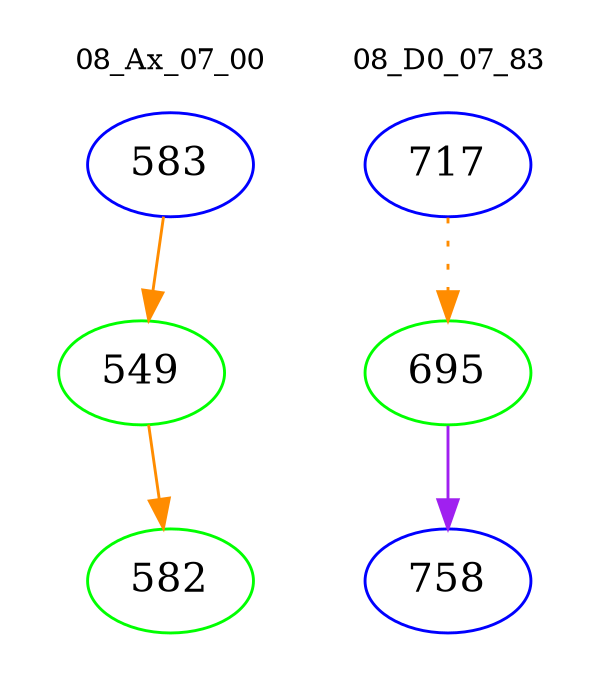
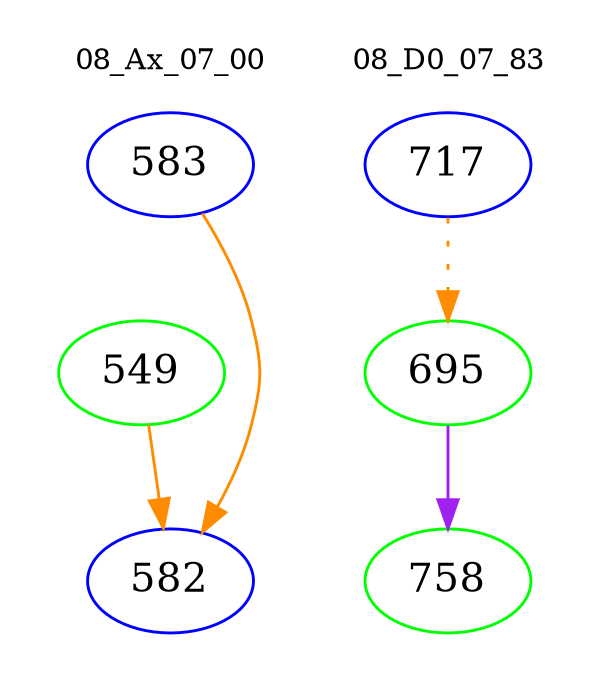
edge "583" -> "549": now "583" -> "582"
node "582": color green -> blue
node "758": color blue -> green
